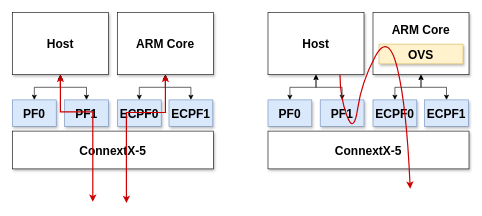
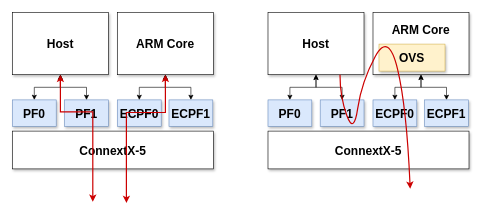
node "OVS": size 84x20 -> 66x27
